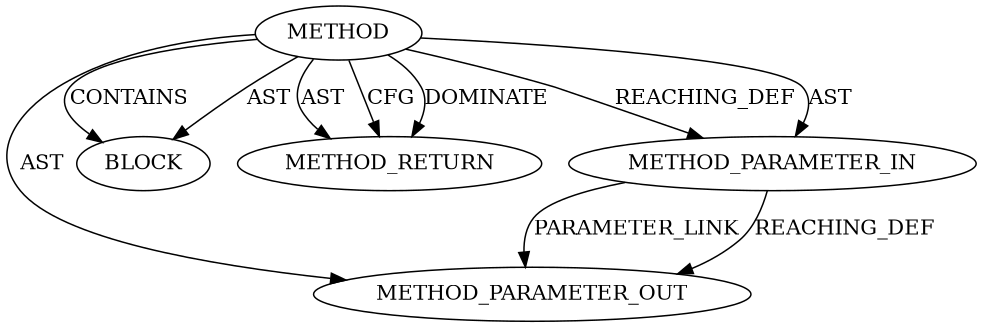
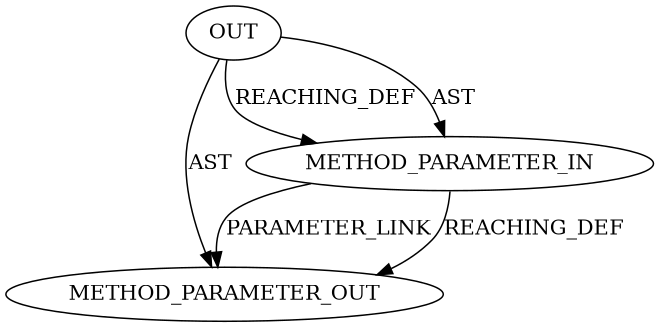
node "METHOD": label "METHOD" -> "OUT"
node "BLOCK": removed
node "METHOD_RETURN": removed
